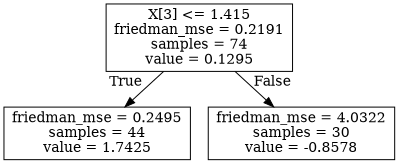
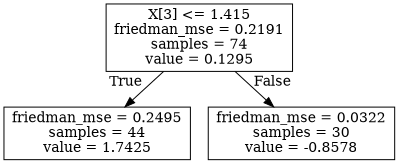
node "friedman_mse = 4.0322 samples = 30 value = -0.8578": label "friedman_mse = 4.0322 samples = 30 value = -0.8578" -> "friedman_mse = 0.0322 samples = 30 value = -0.8578"
